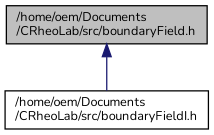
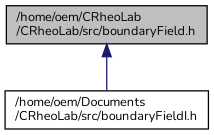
node "/home/oem/Documents /CRheoLab/src/boundaryField.h": label "/home/oem/Documents /CRheoLab/src/boundaryField.h" -> "/home/oem/CRheoLab /CRheoLab/src/boundaryField.h"
